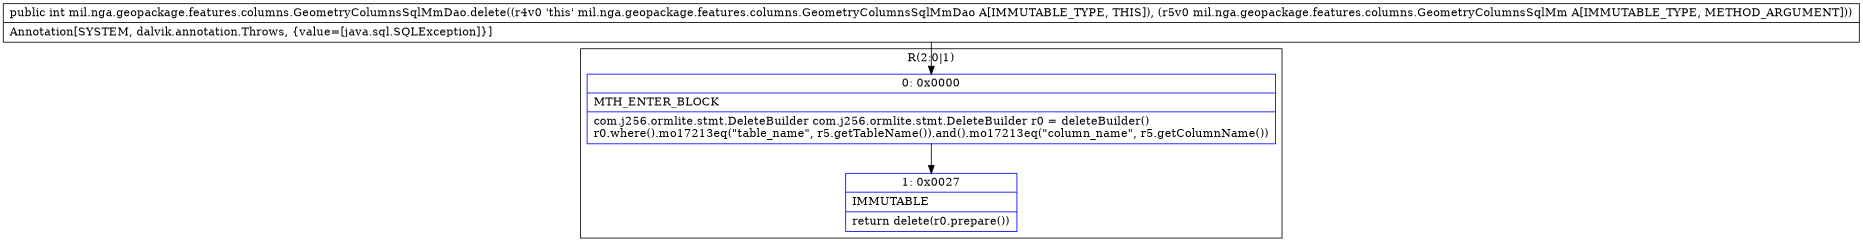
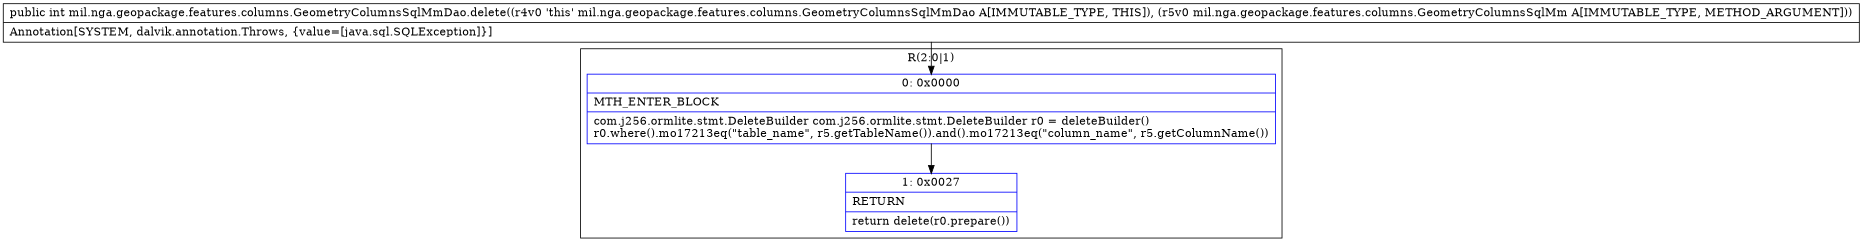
node "1: 0x0027": text "IMMUTABLE" -> "RETURN"
